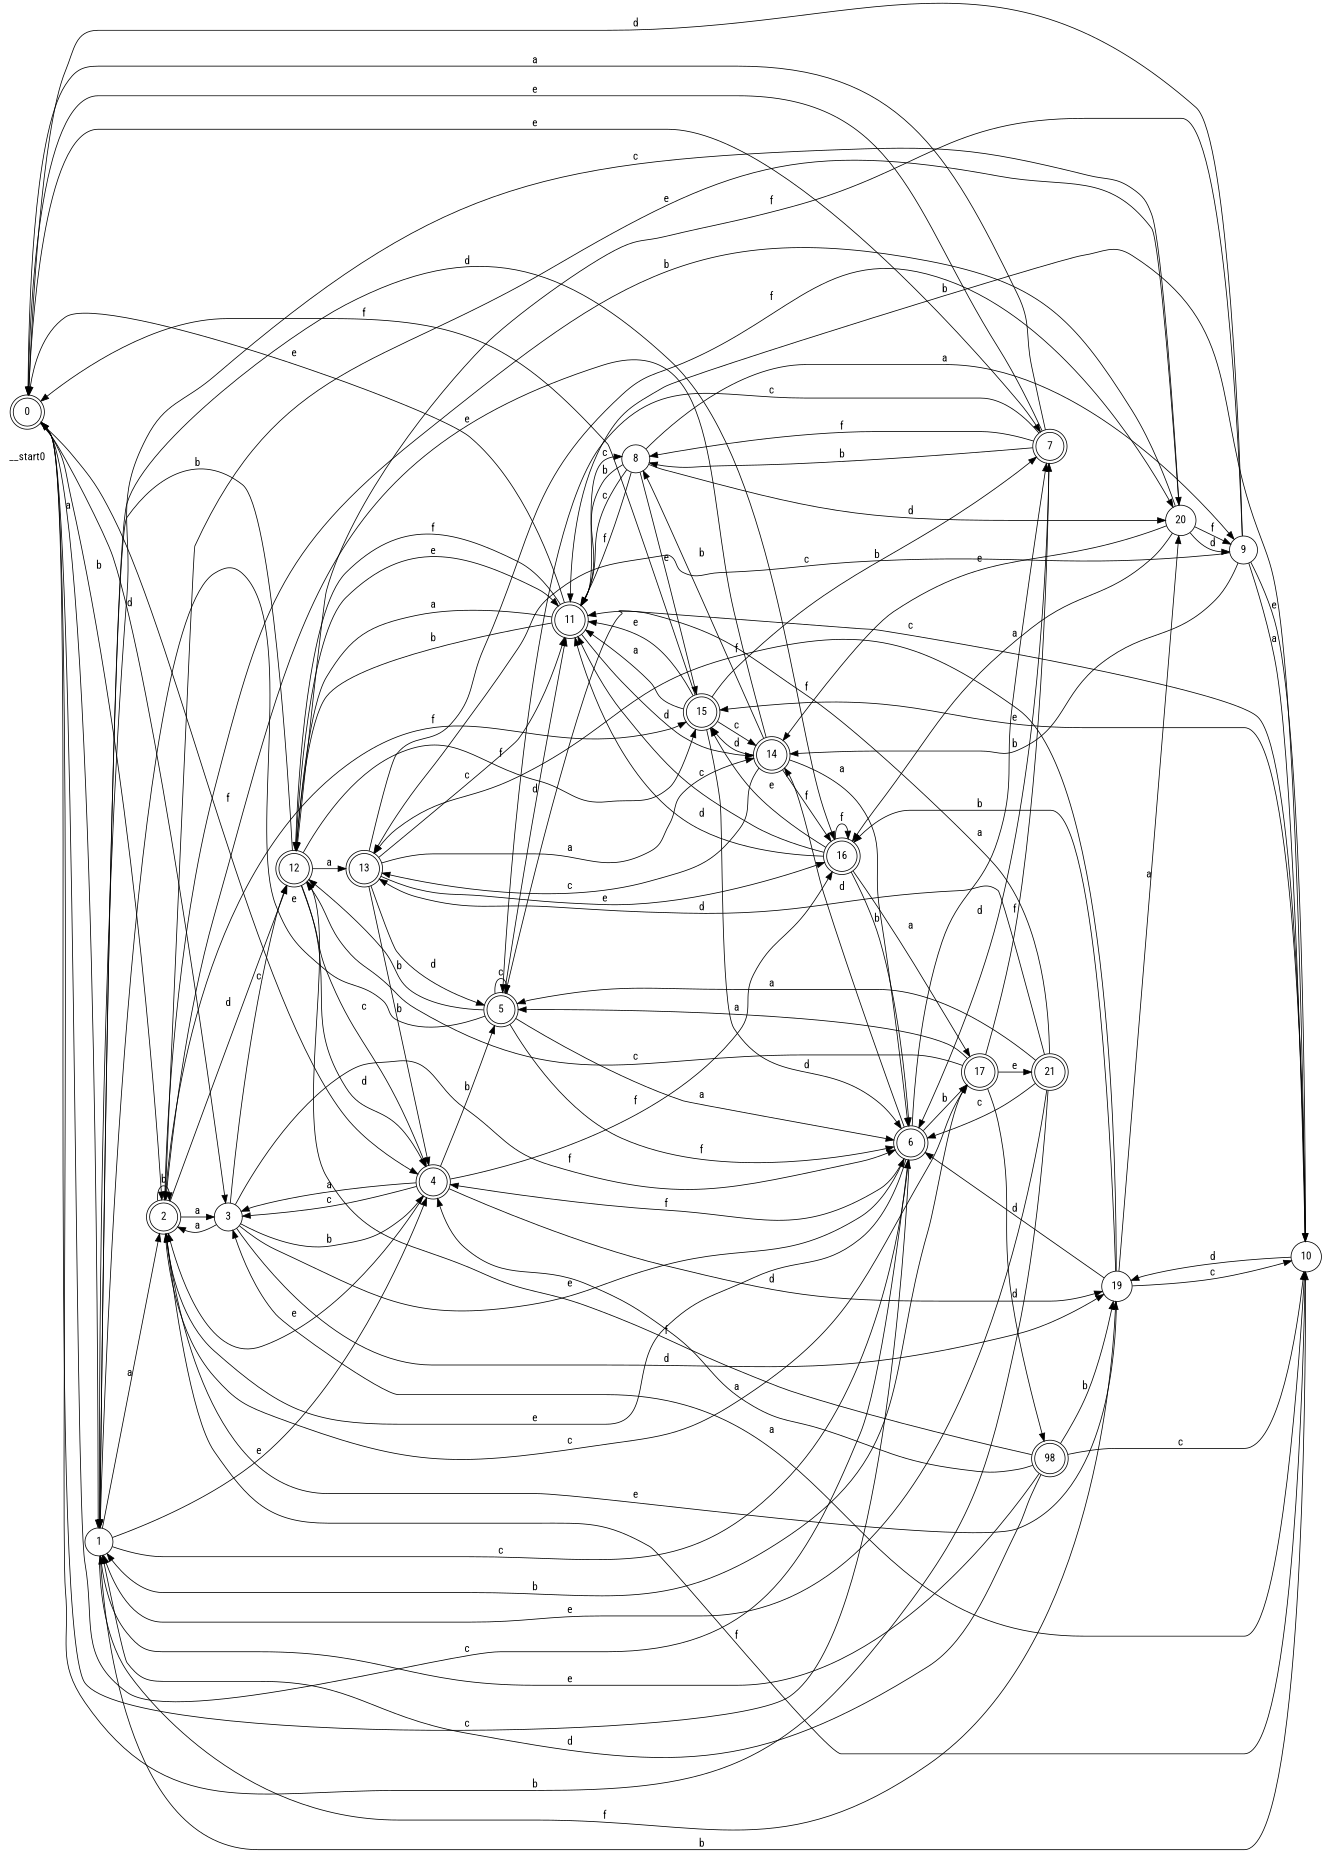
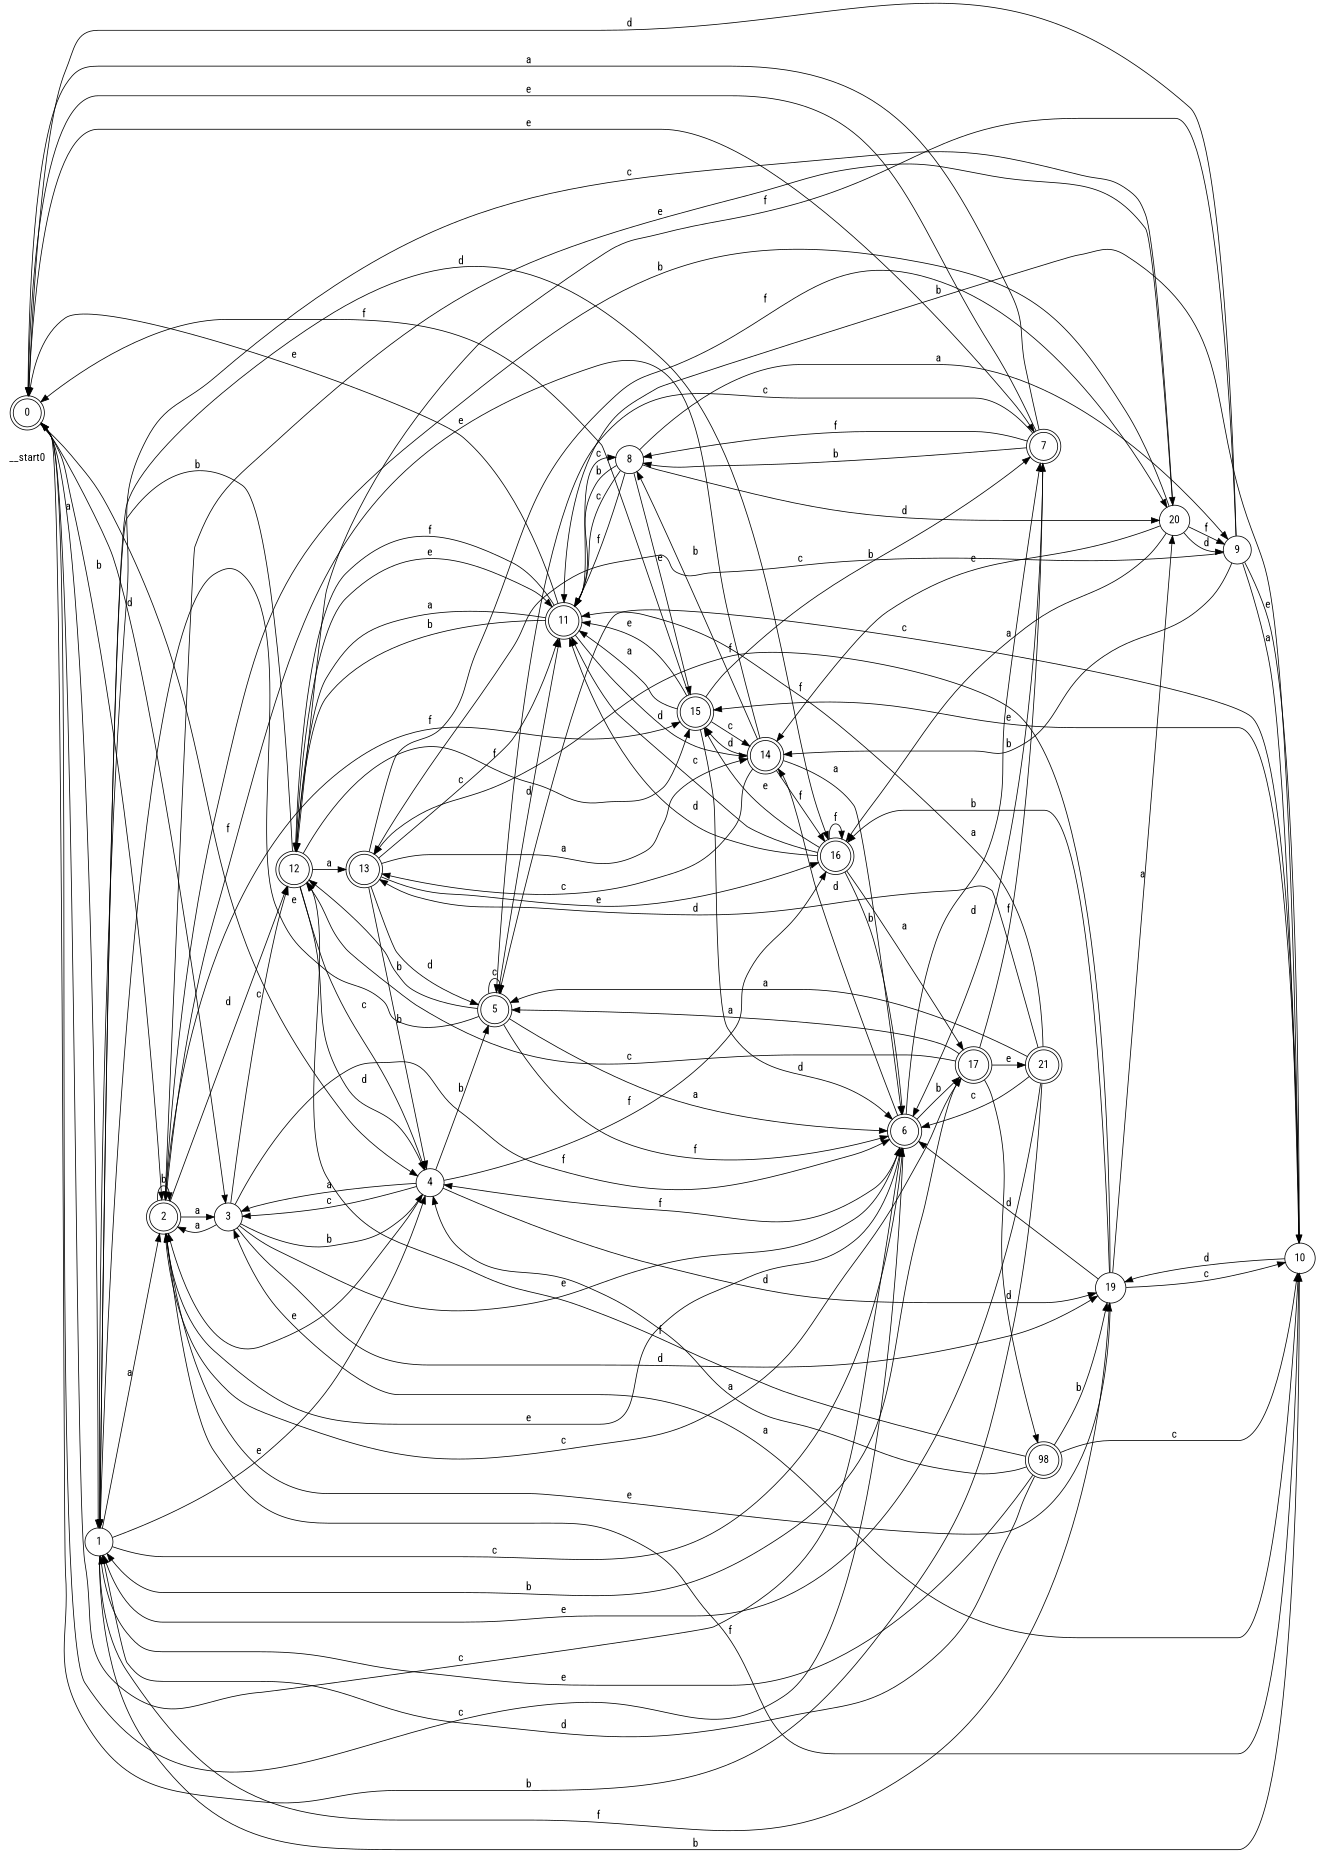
node "4": shape doublecircle -> circle
